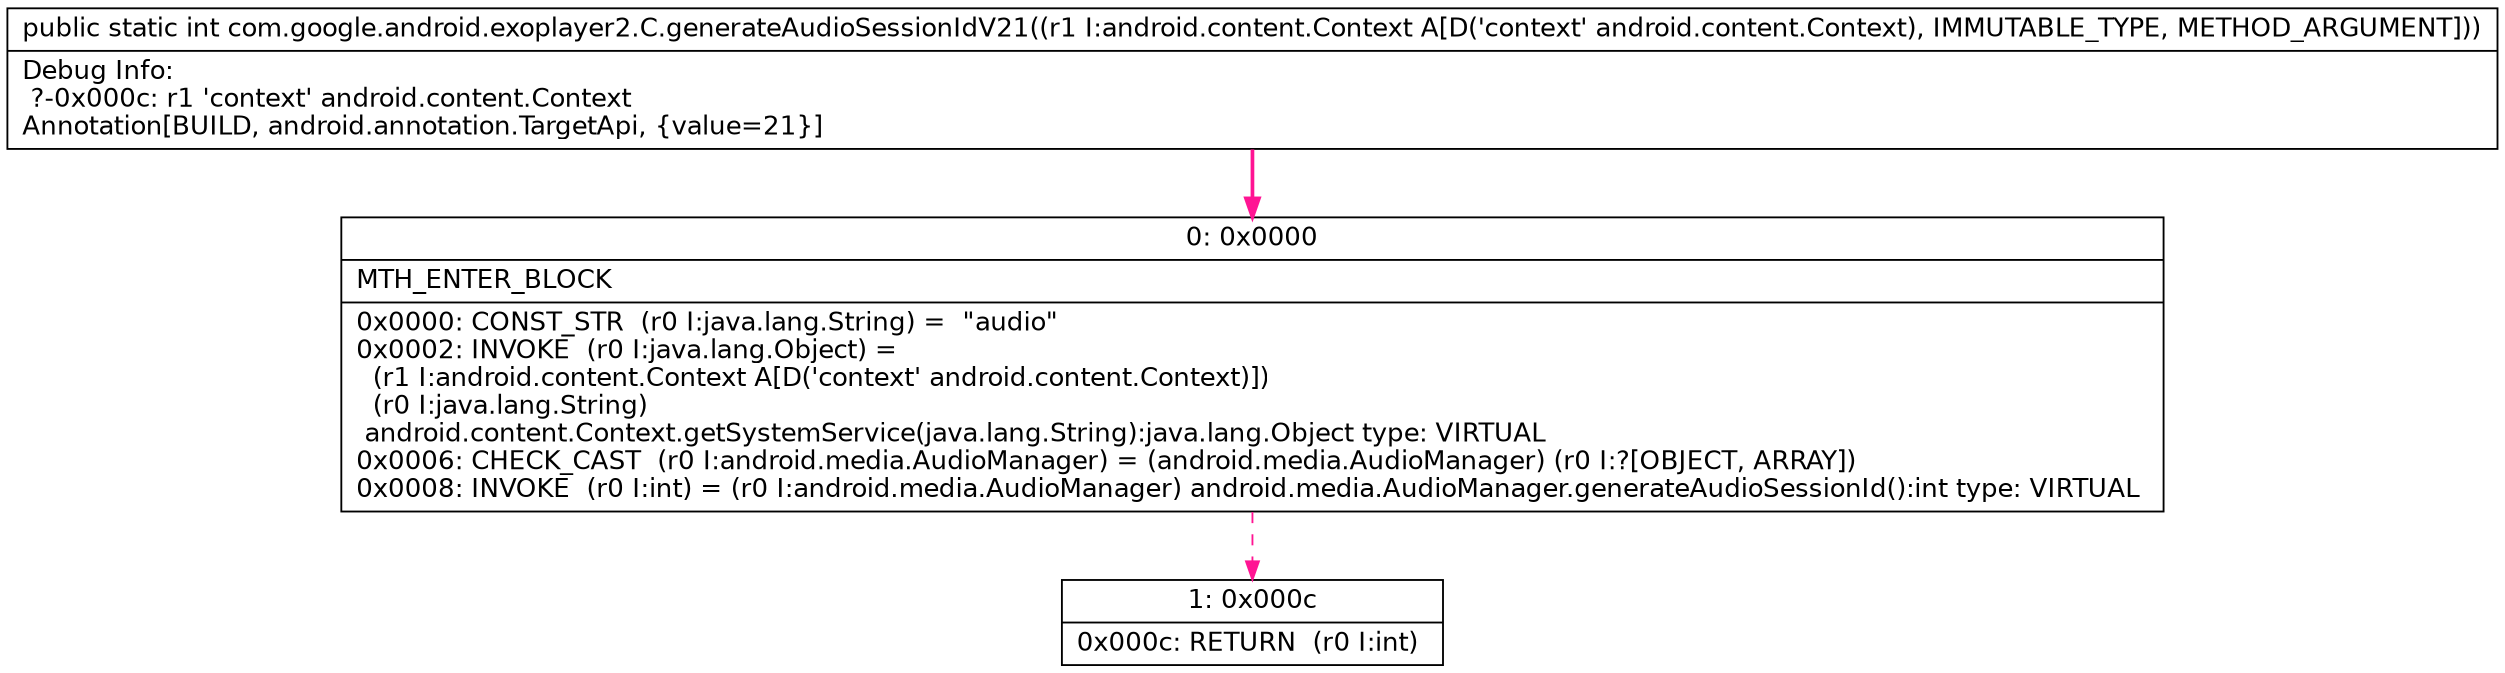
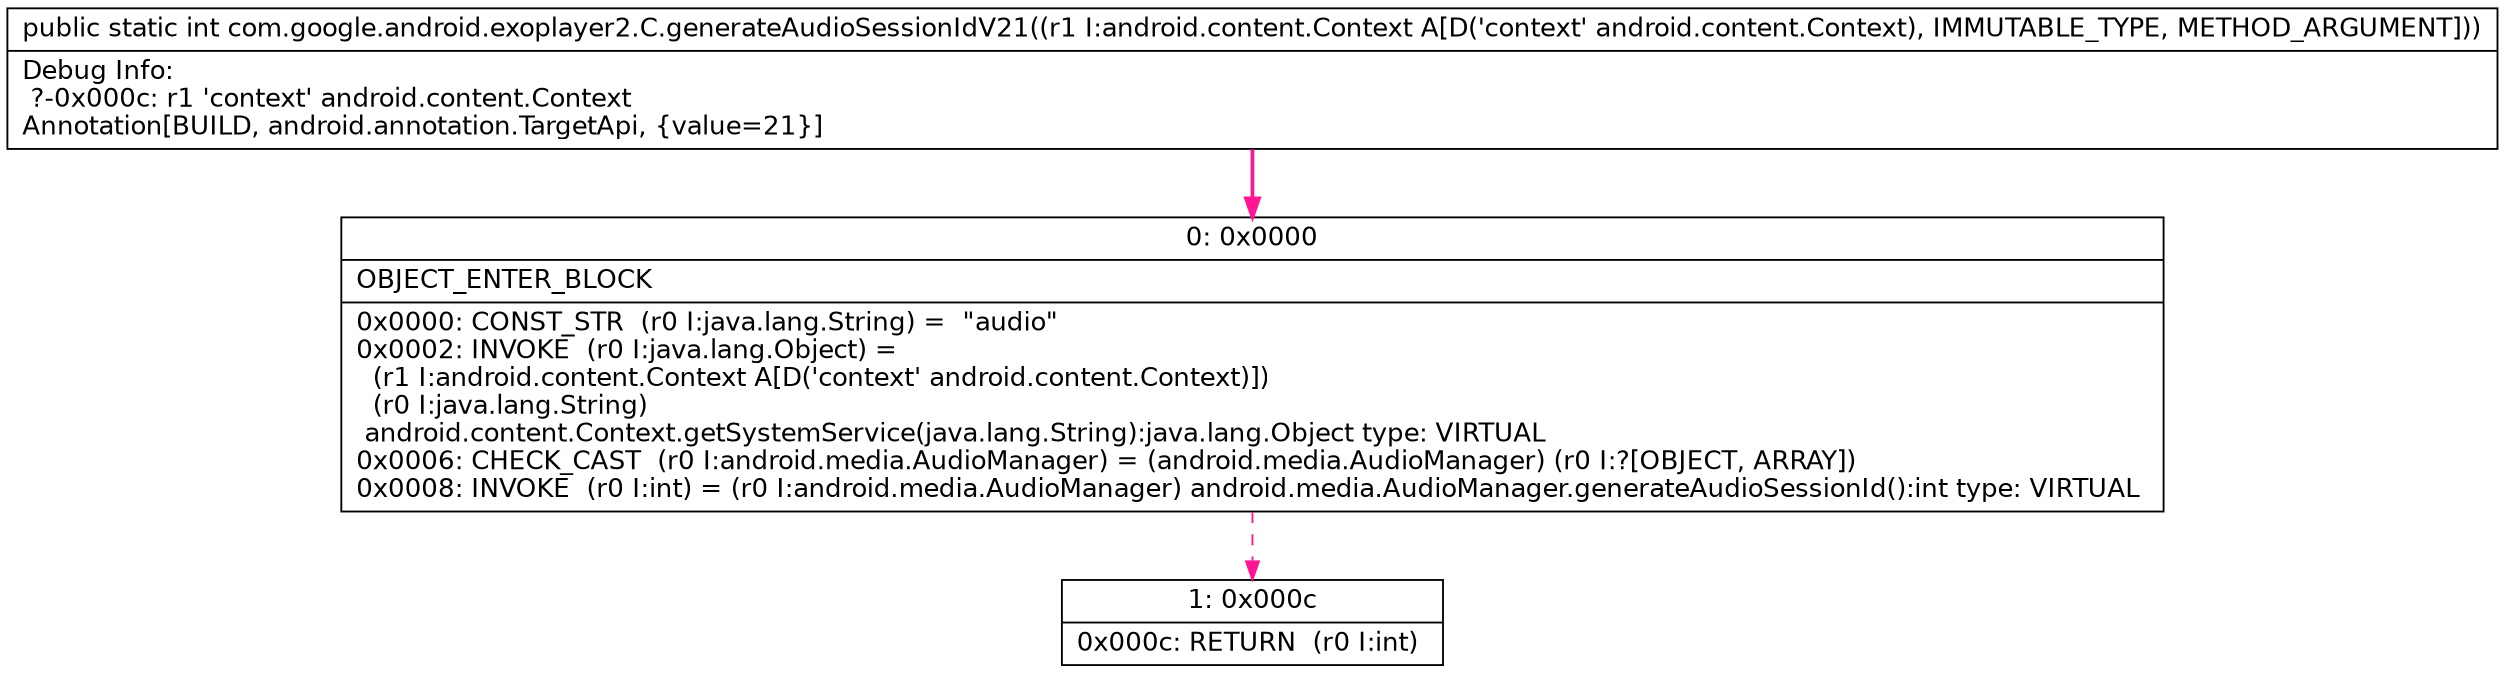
node "0: 0x0000": text "MTH_ENTER_BLOCK" -> "OBJECT_ENTER_BLOCK"
